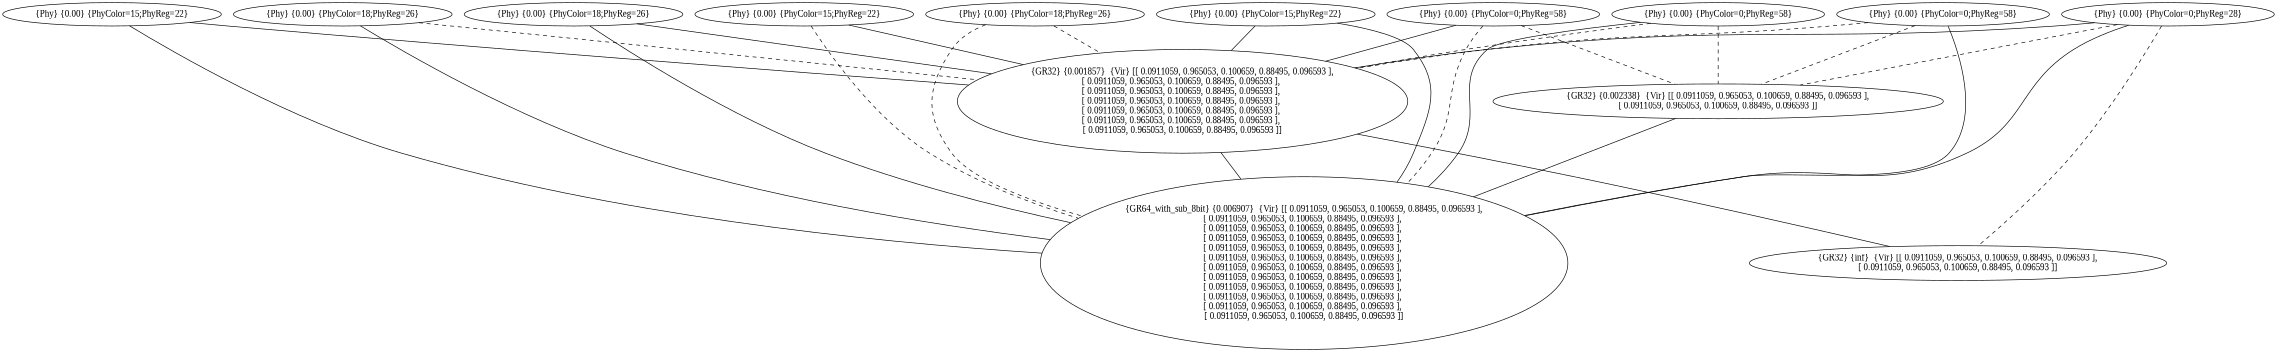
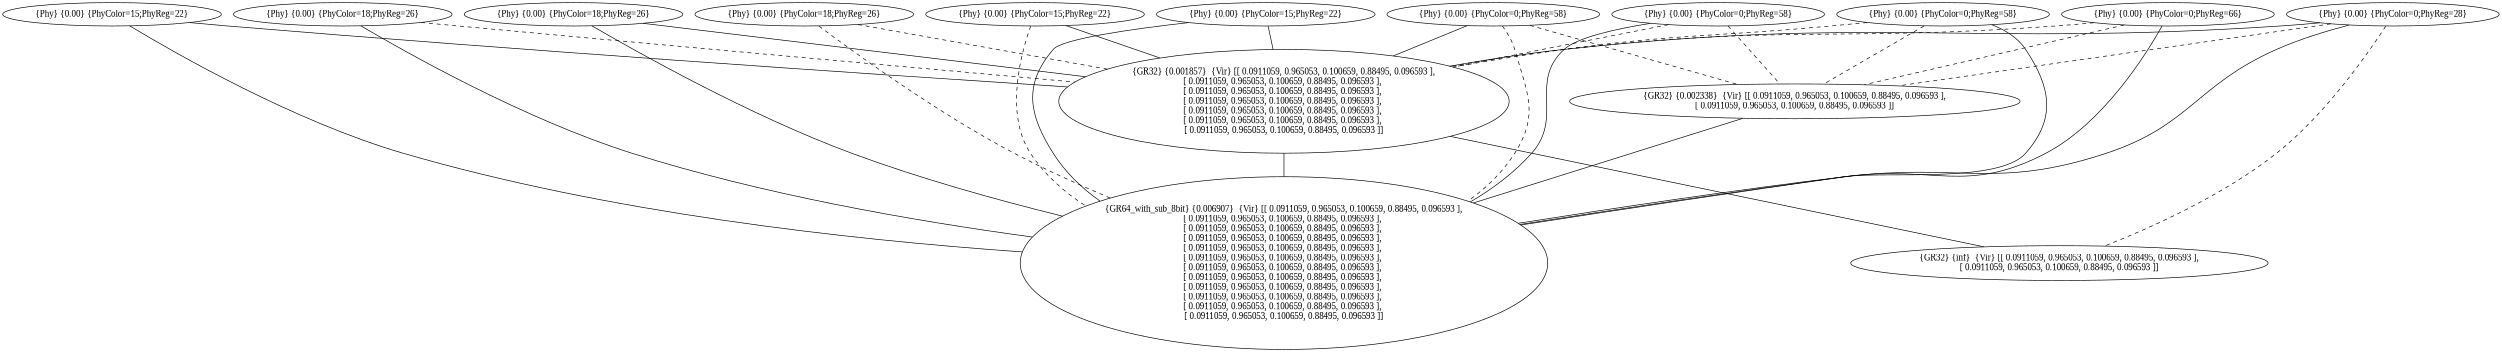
node "{Phy} {0.00} {PhyColor=0;PhyReg=66}": added
